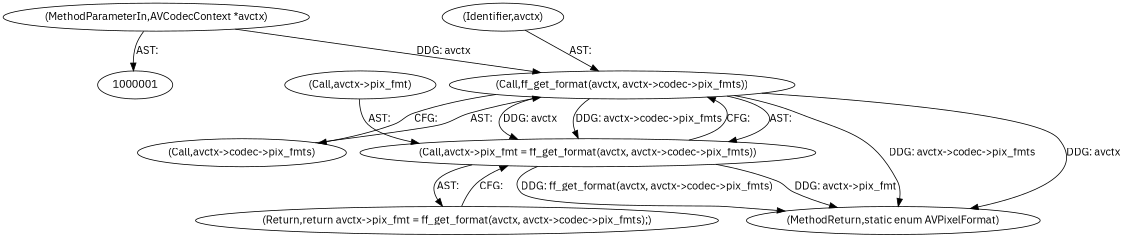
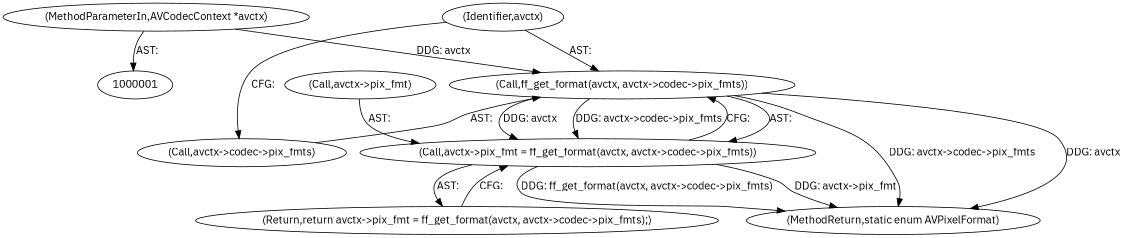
edge "(Call,ff_get_format(avctx, avctx->codec->pix_fmts))" -> "(Call,avctx->codec->pix_fmts)": now "(Identifier,avctx)" -> "(Call,avctx->codec->pix_fmts)"
